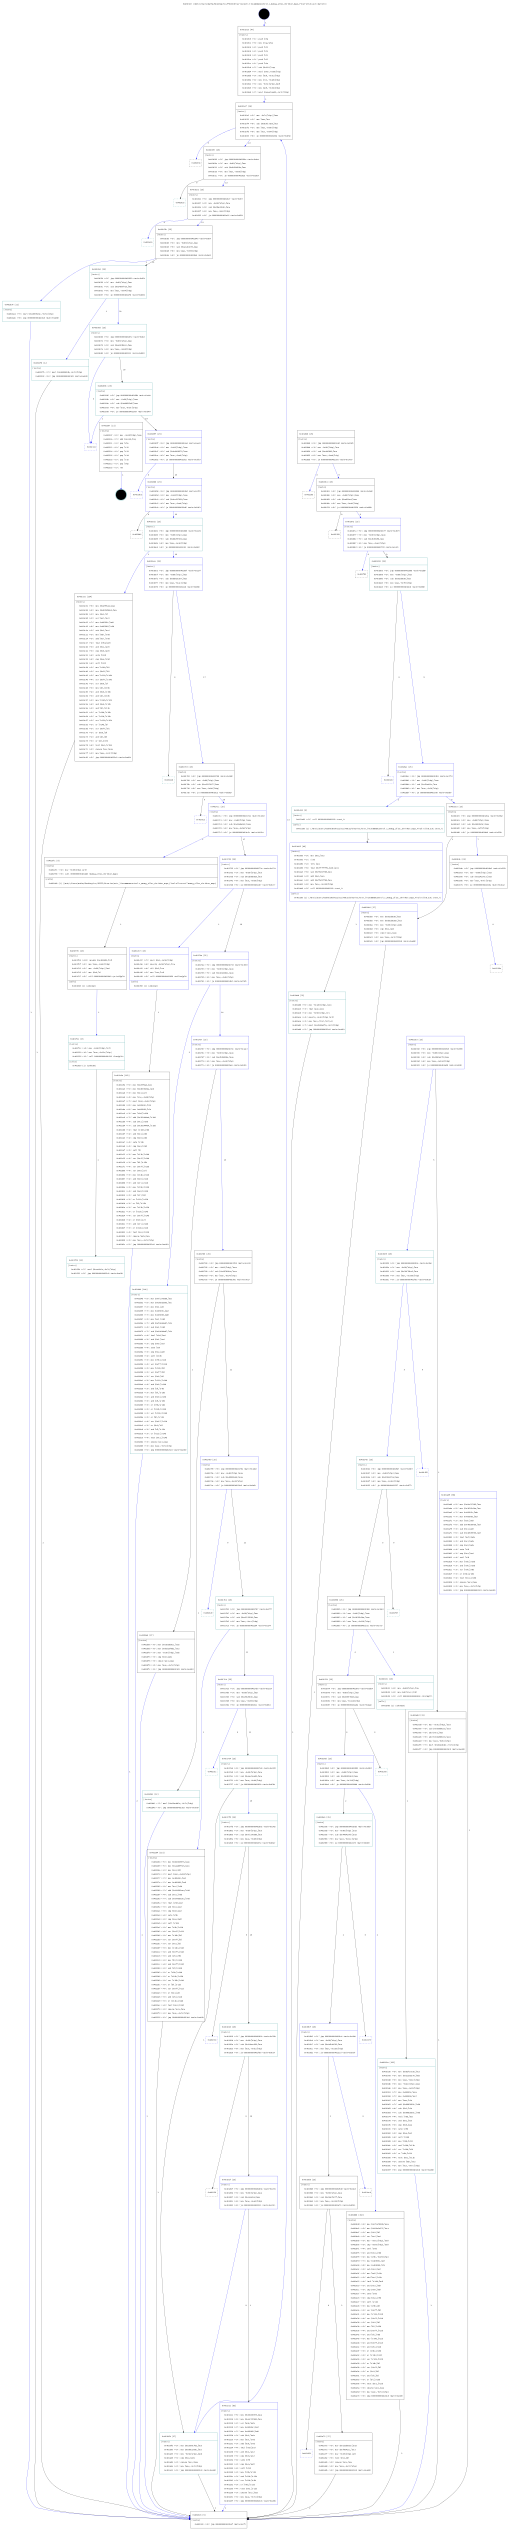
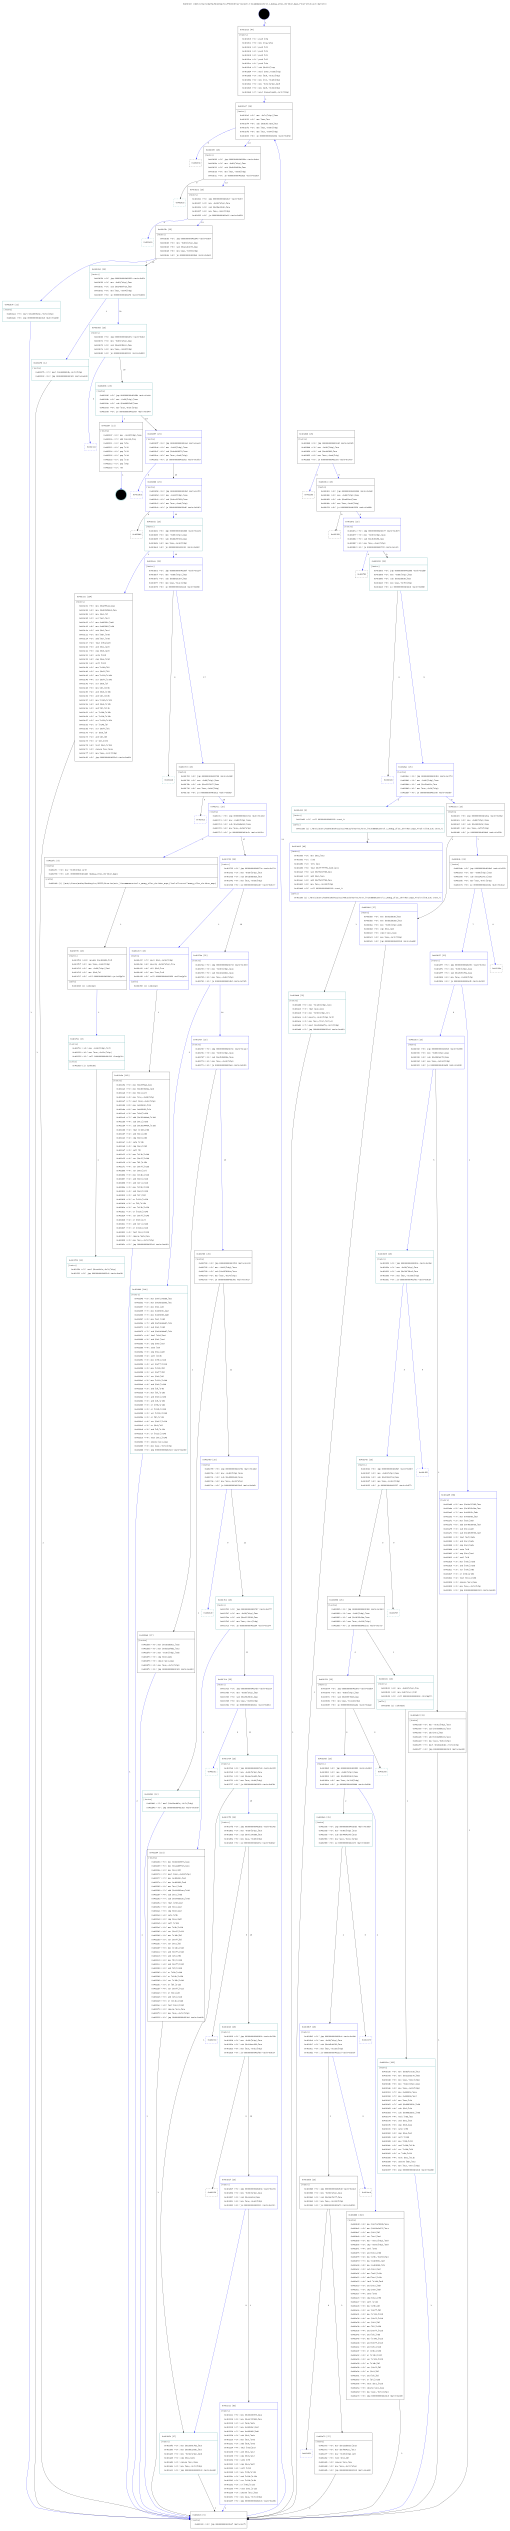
edge "0x401686 [25]" -> "0x402111": now "0x401686 [25]" -> "0x402307 [21]"
node "0x4018f7 [25]": added
edge "0x4019fb [27]" -> "0x4015ef [26]": now "0x4023c8 [5]" -> "0x4015ef [26]"
edge "0x40195b [25]" -> "0x401b31 [13]": color blue -> black
